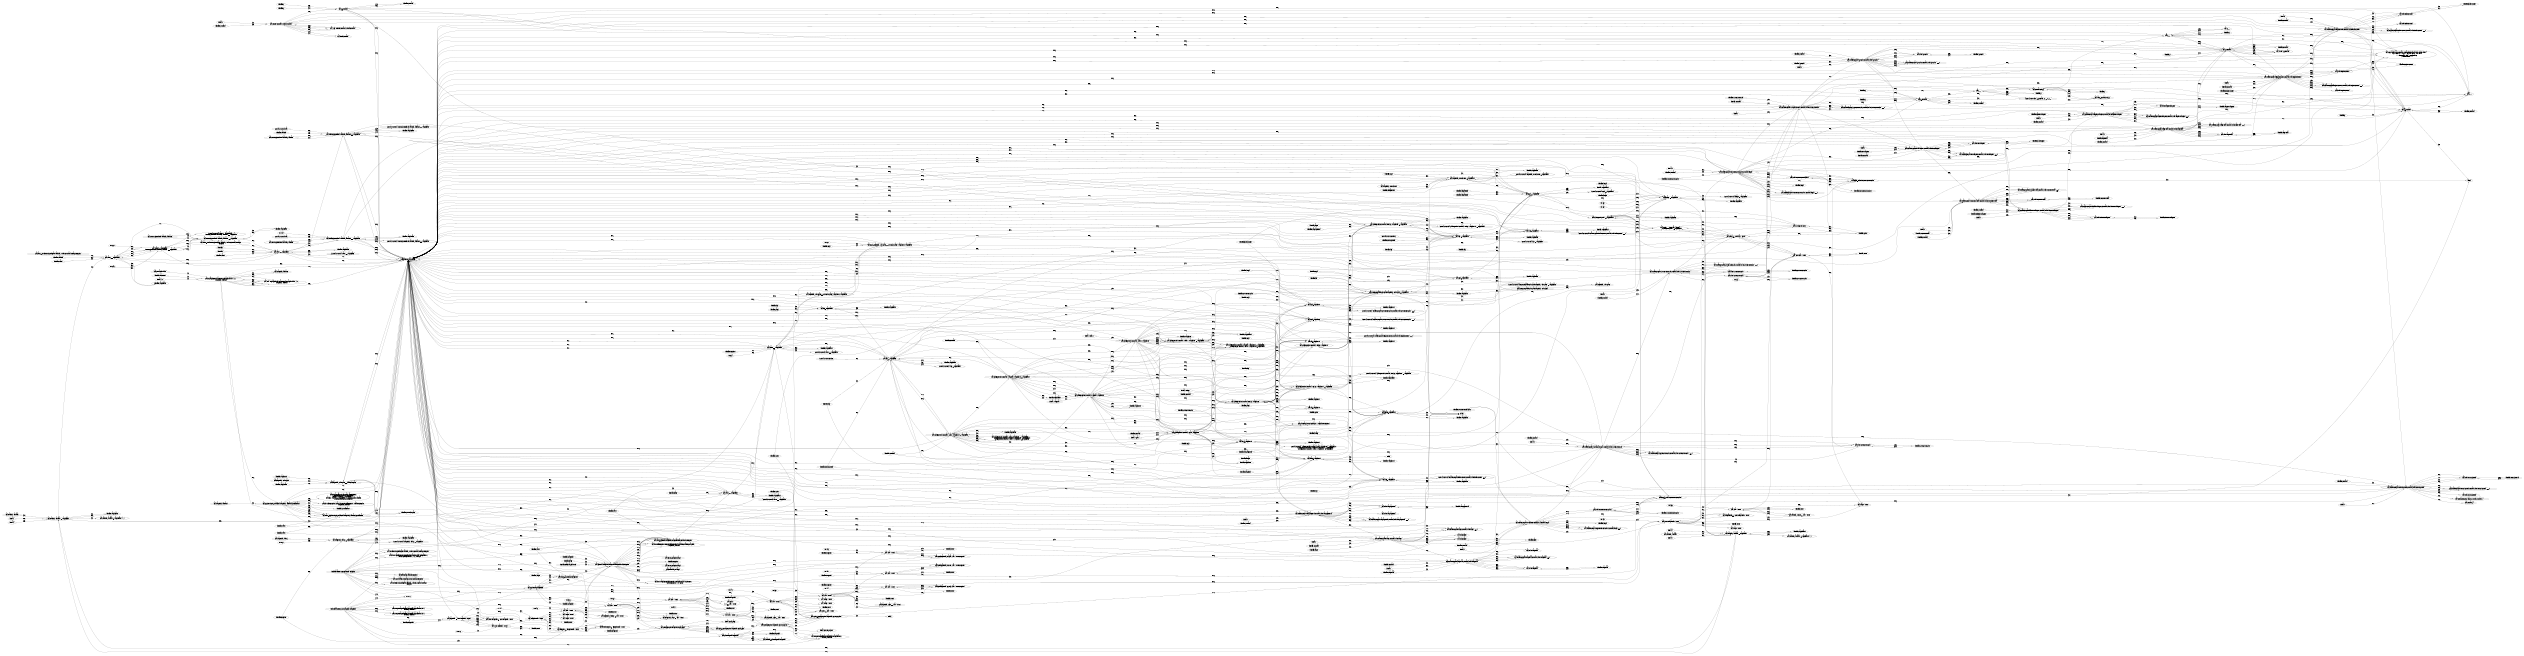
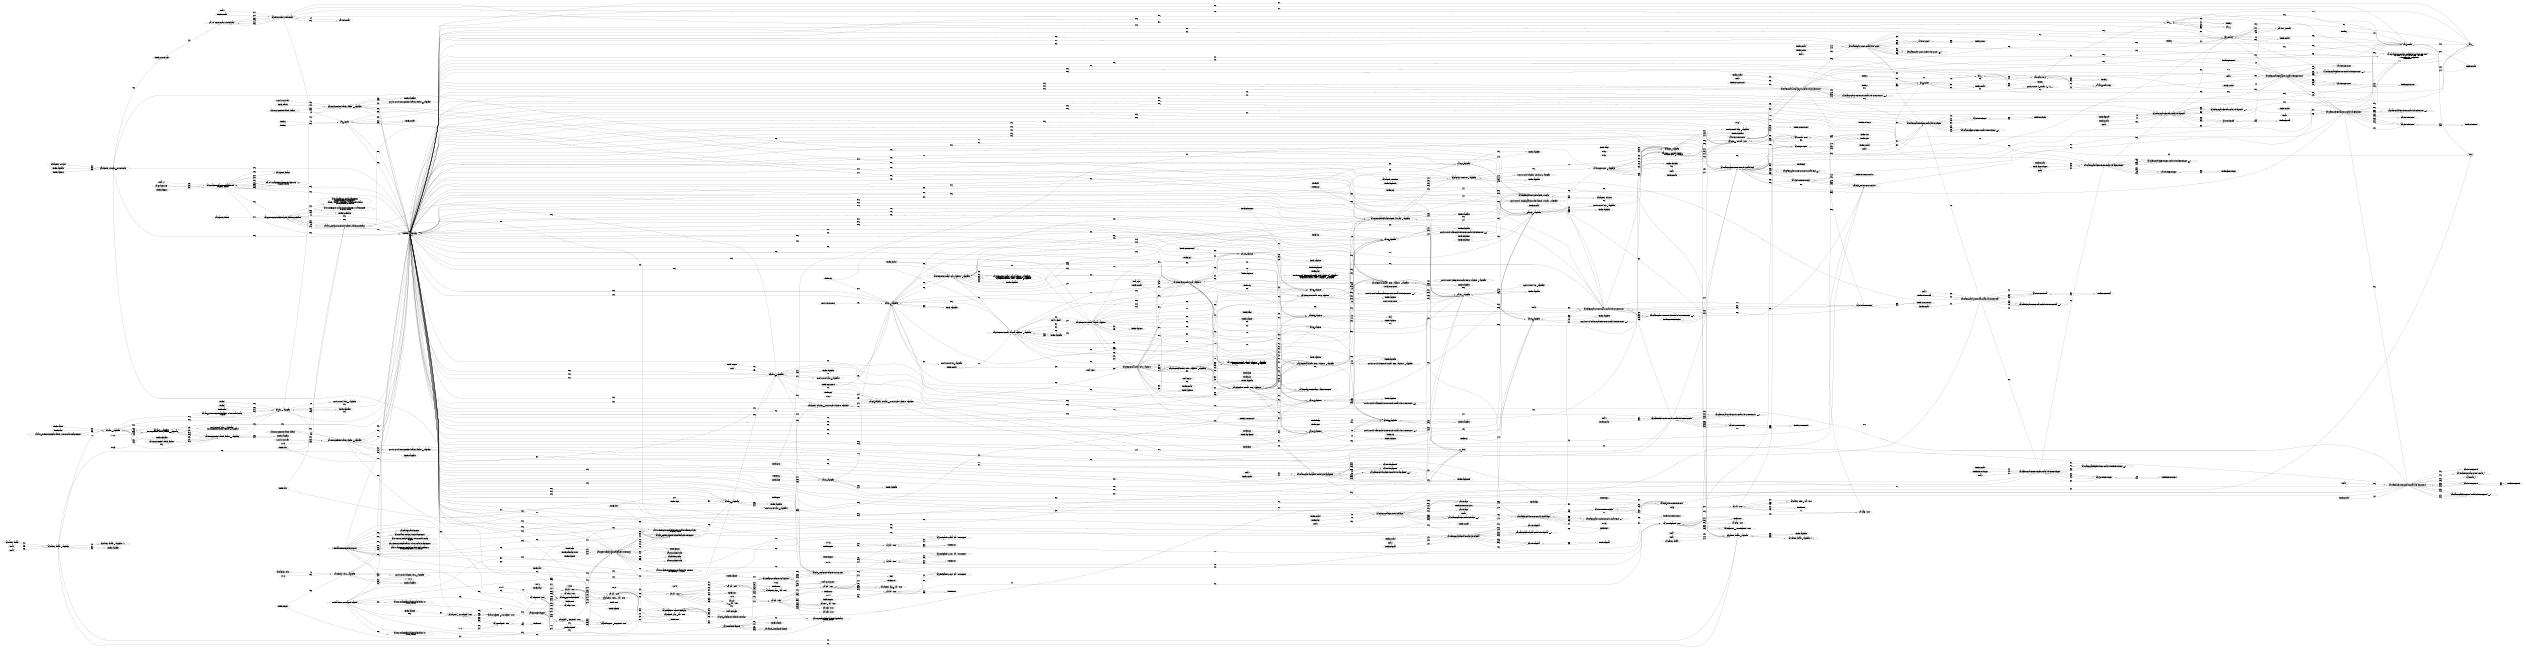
edge "(Call,image_info->monochrome != MagickFalse)" -> "(Call,IsStringTrue(option) != MagickFalse)": added, label "DDG:"
edge "(Identifier,CMYKColorspace)" -> "(Call,image_info->colorspace == CMYKColorspace)": now "(Identifier,CMYKColorspace)" -> "(Call,(void) memset(command,0,sizeof(command)))"
